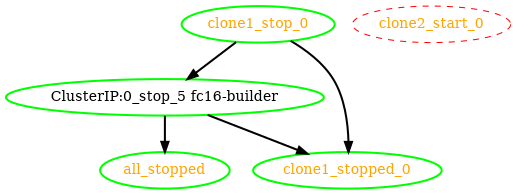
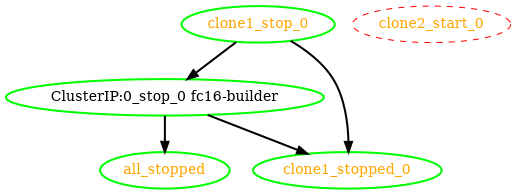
node "ClusterIP:0_stop_5 fc16-builder": label "ClusterIP:0_stop_5 fc16-builder" -> "ClusterIP:0_stop_0 fc16-builder"
